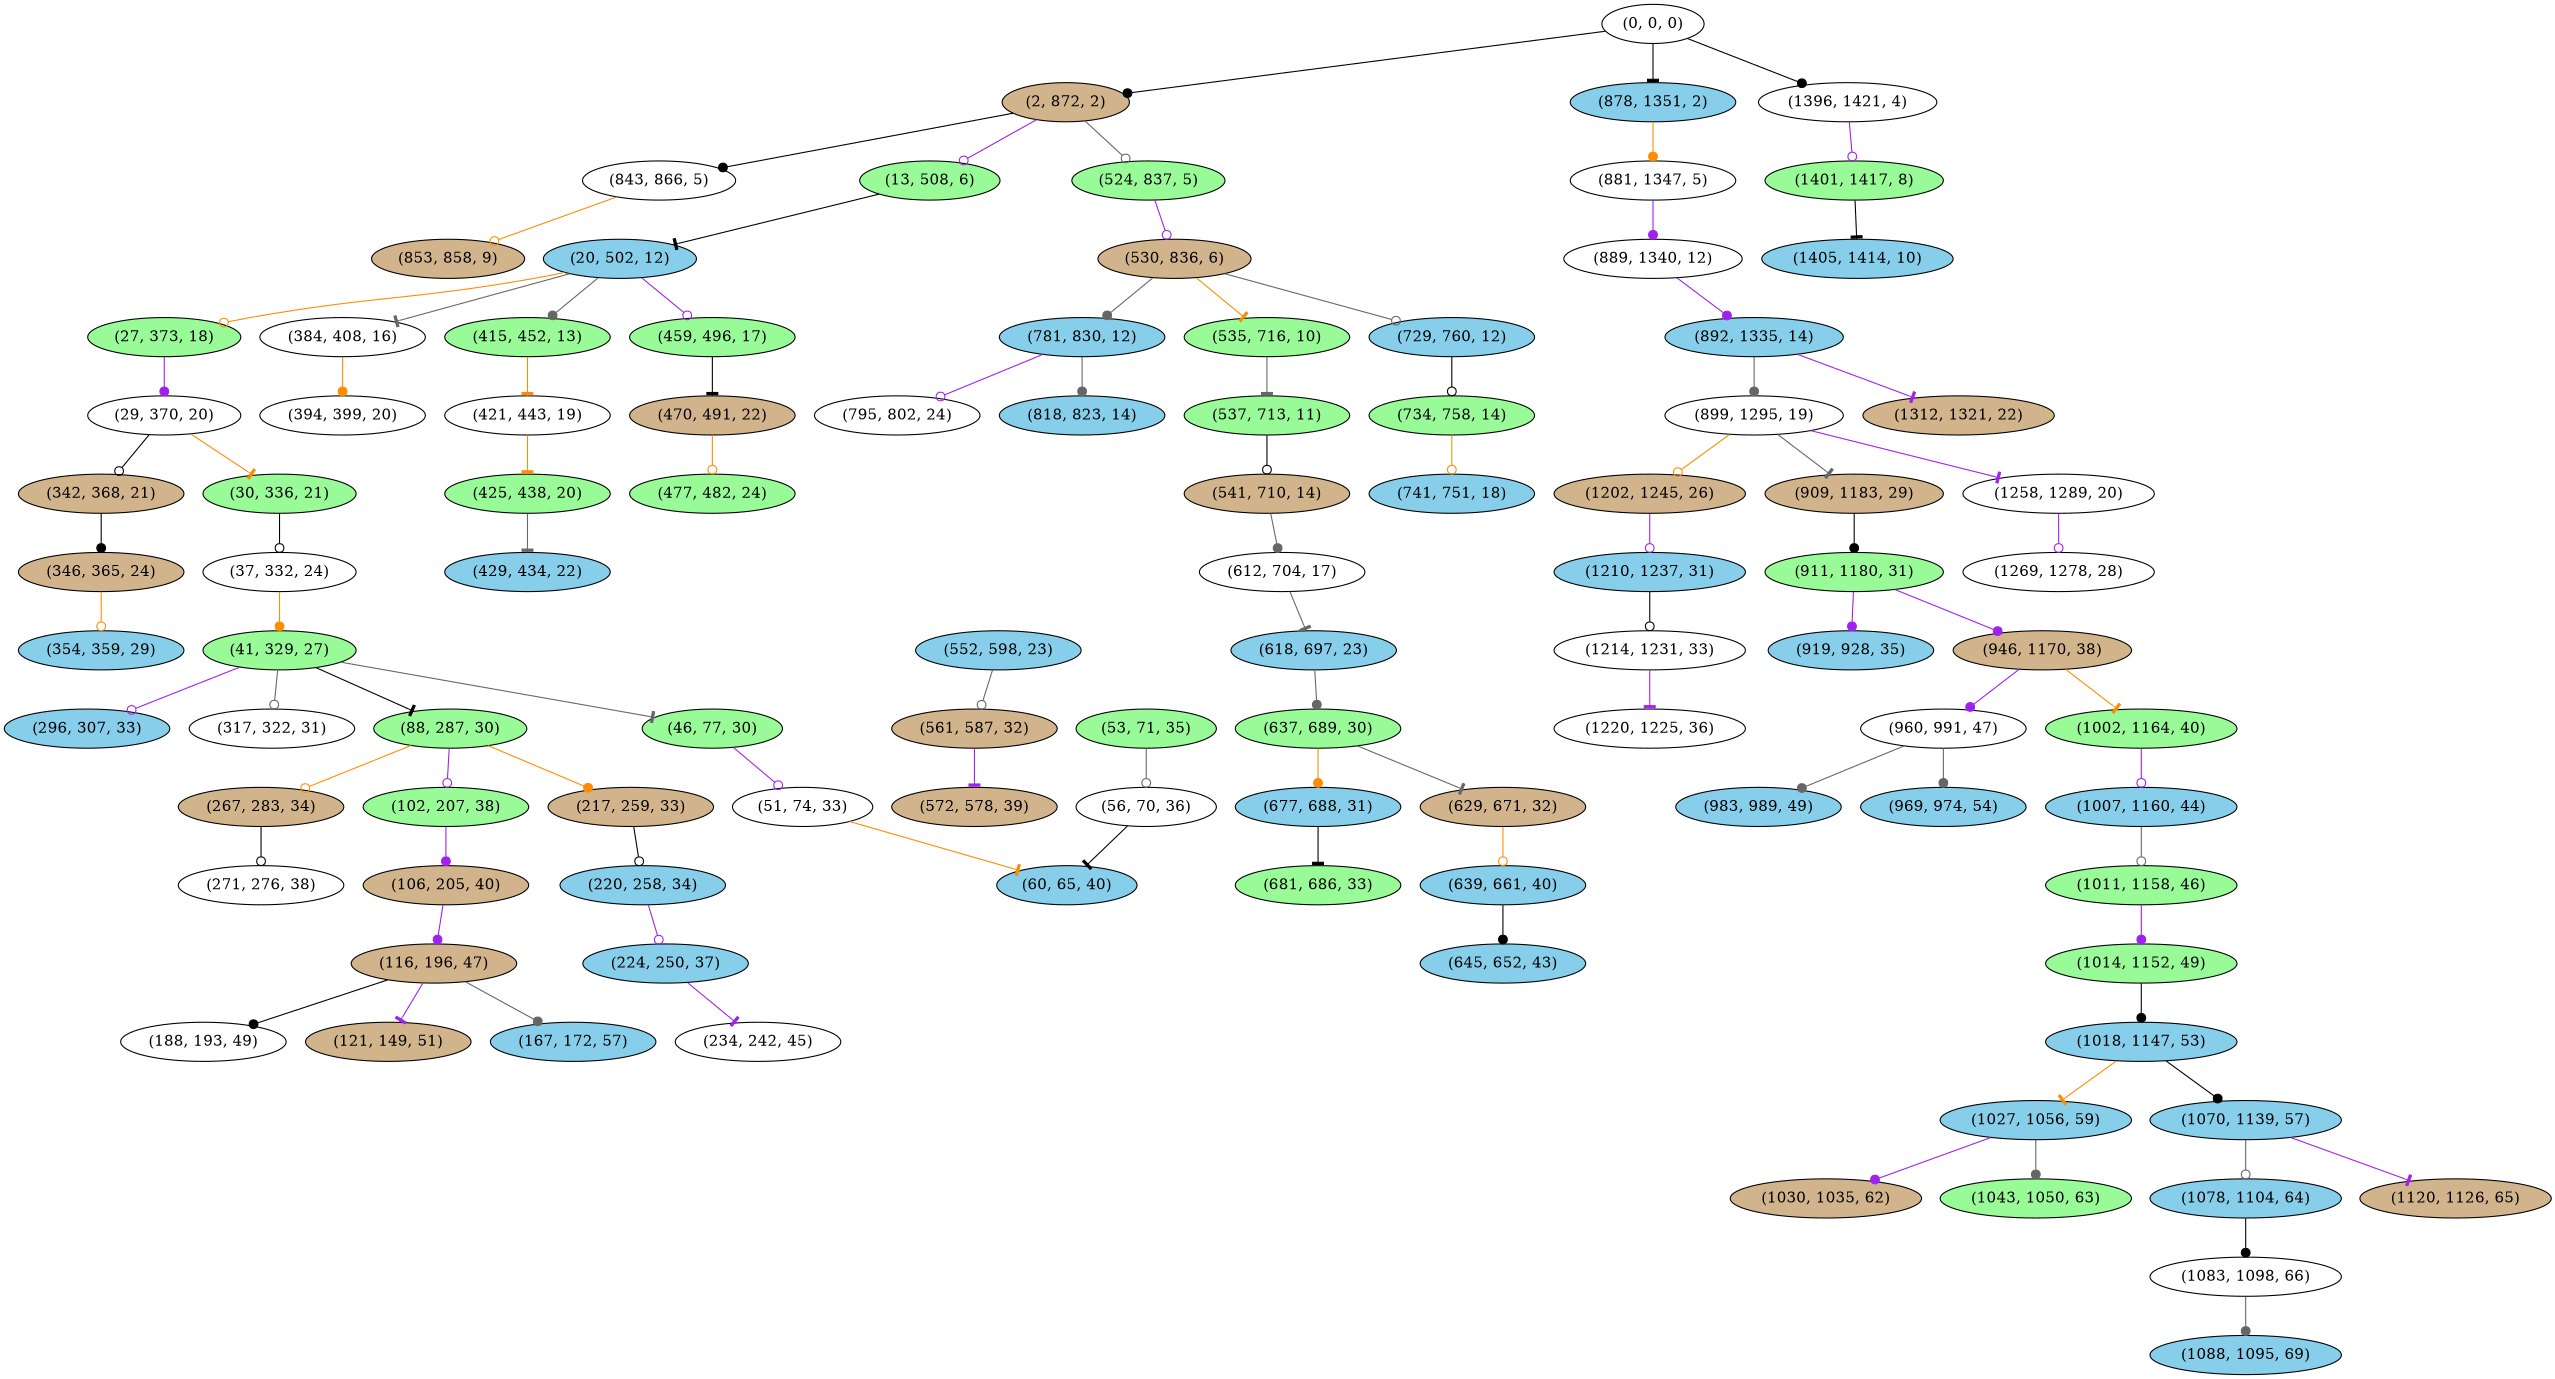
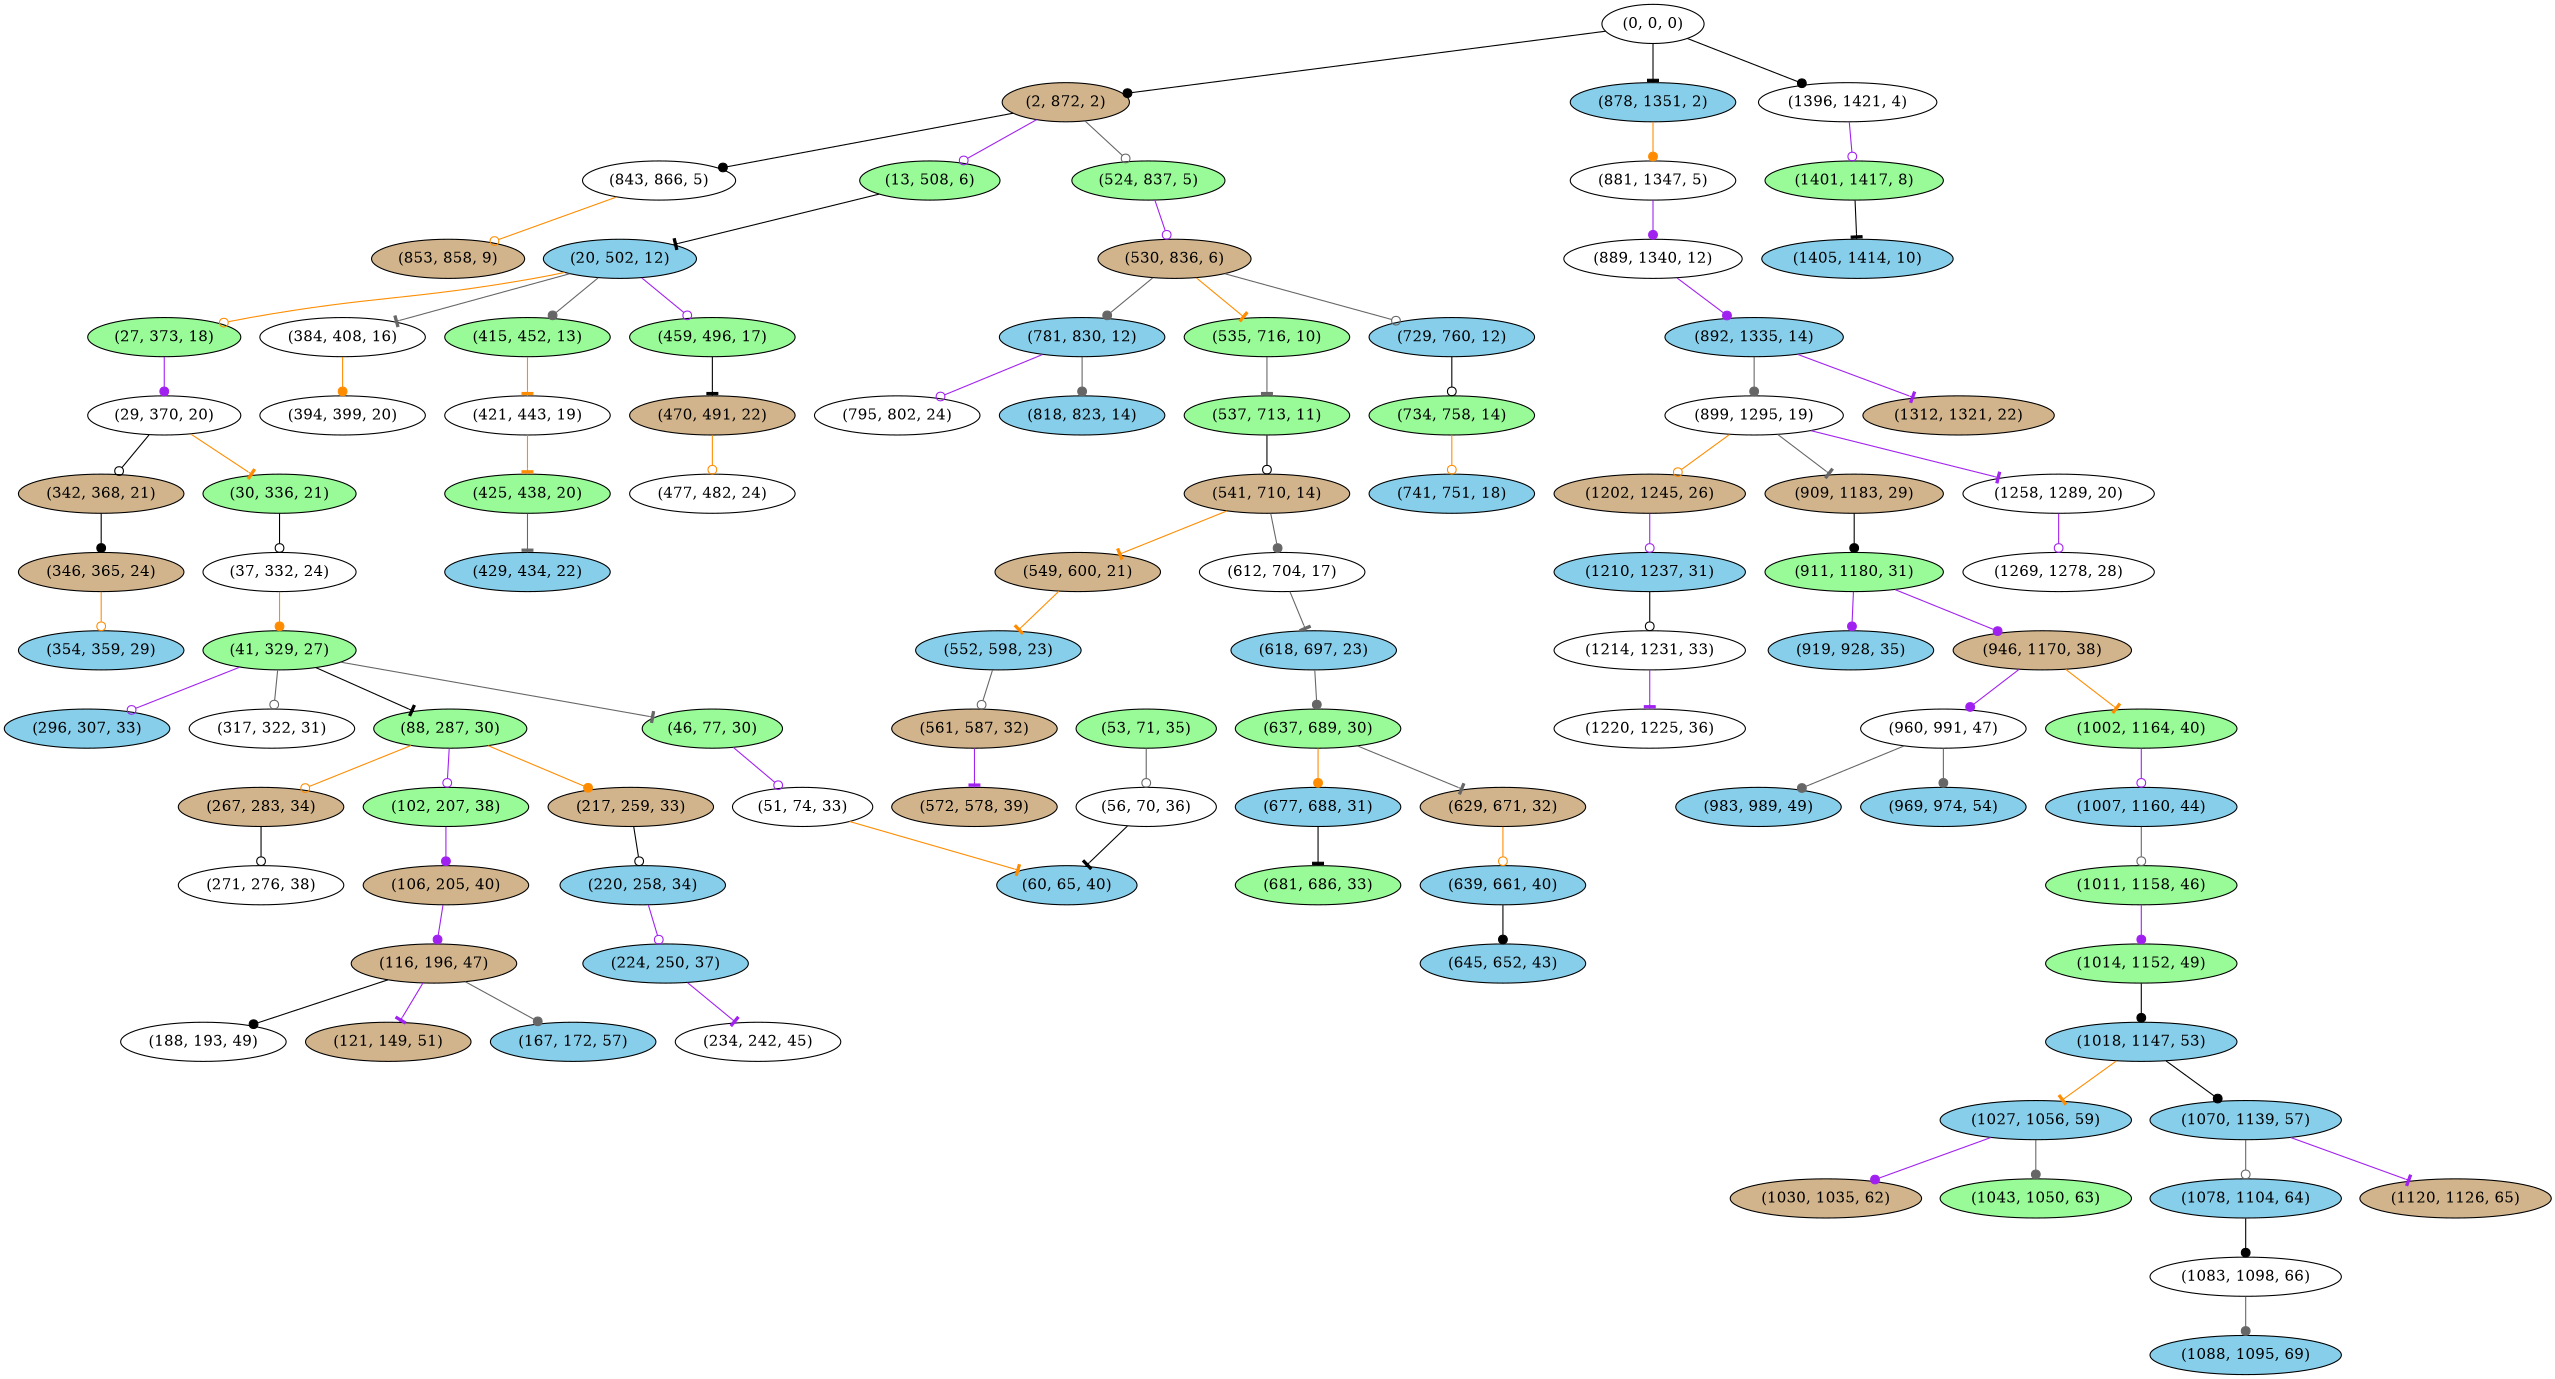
node "(477, 482, 24)": fillcolor palegreen -> white
node "(549, 600, 21)": added
